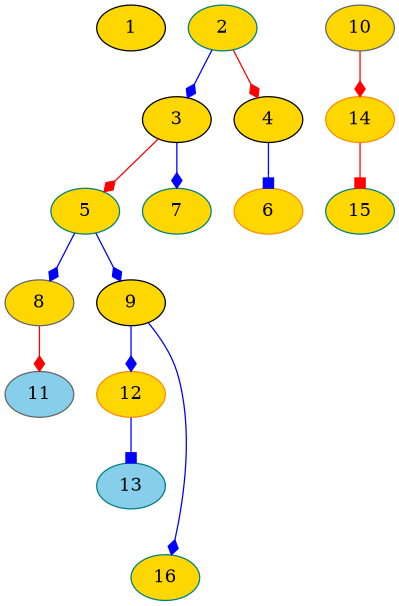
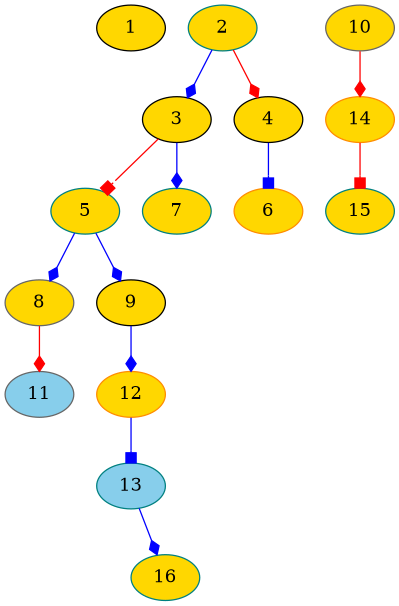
edge "3" -> "5": arrowhead diamond -> box
edge "9" -> "16": now "13" -> "16"
